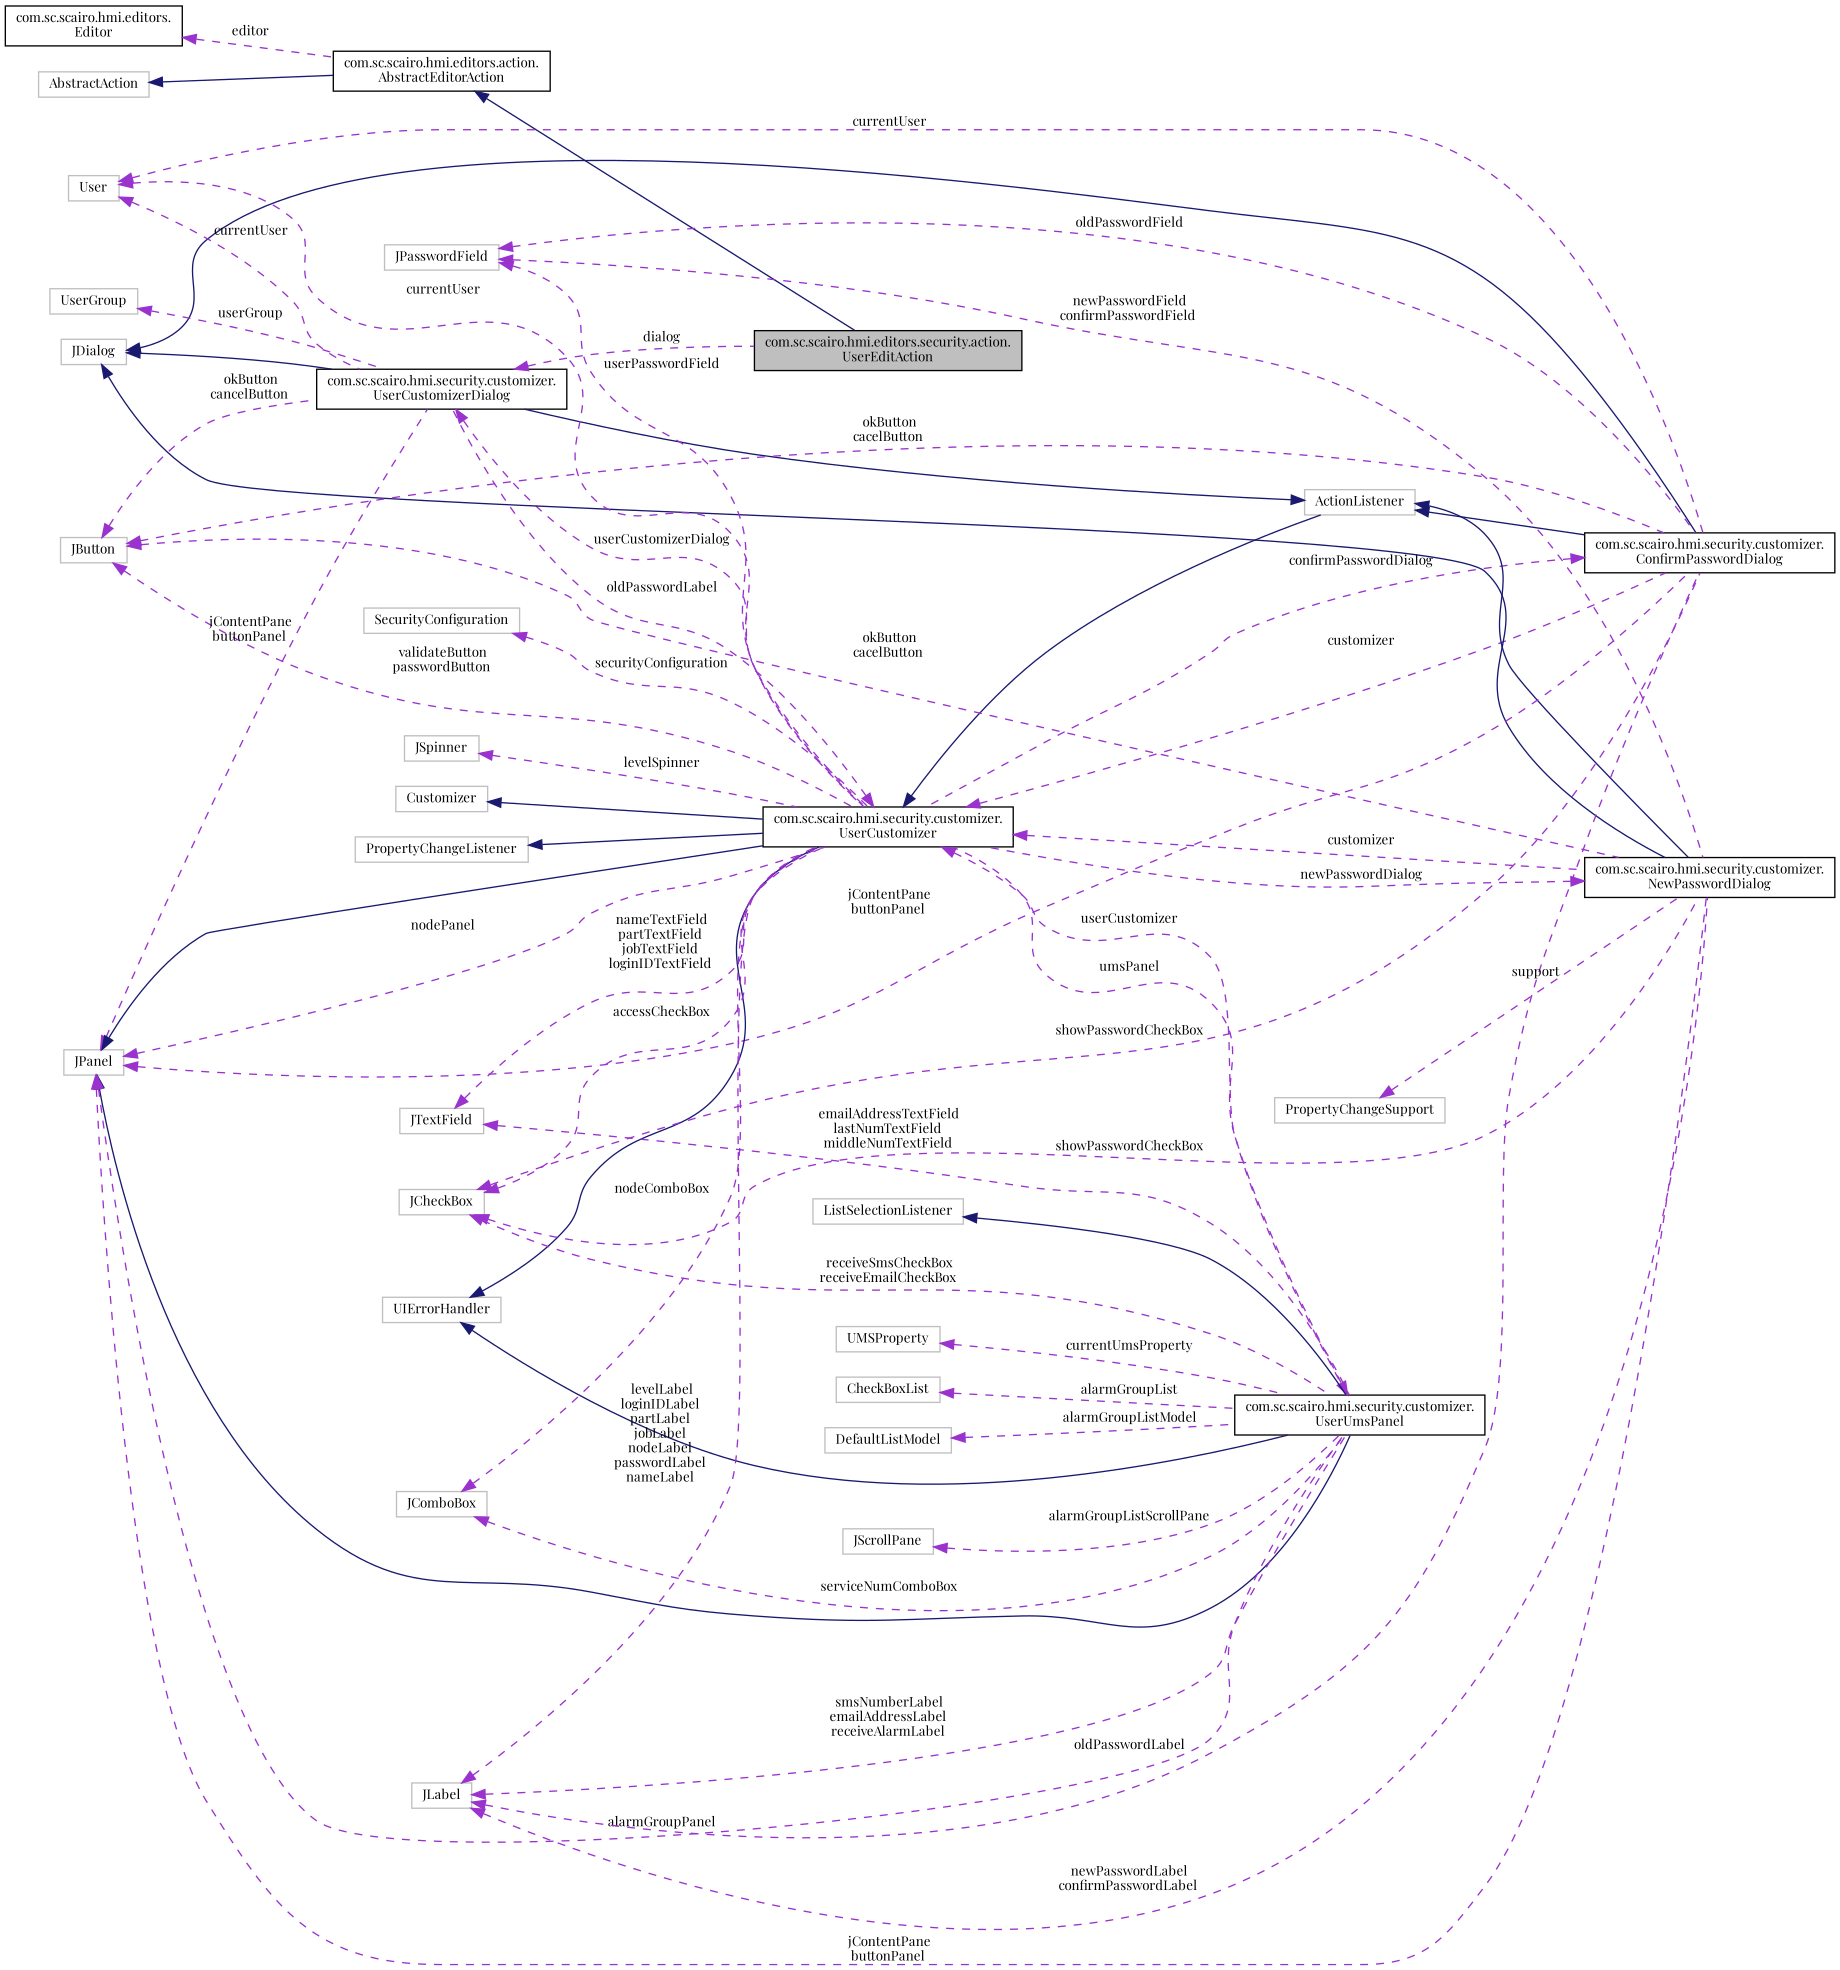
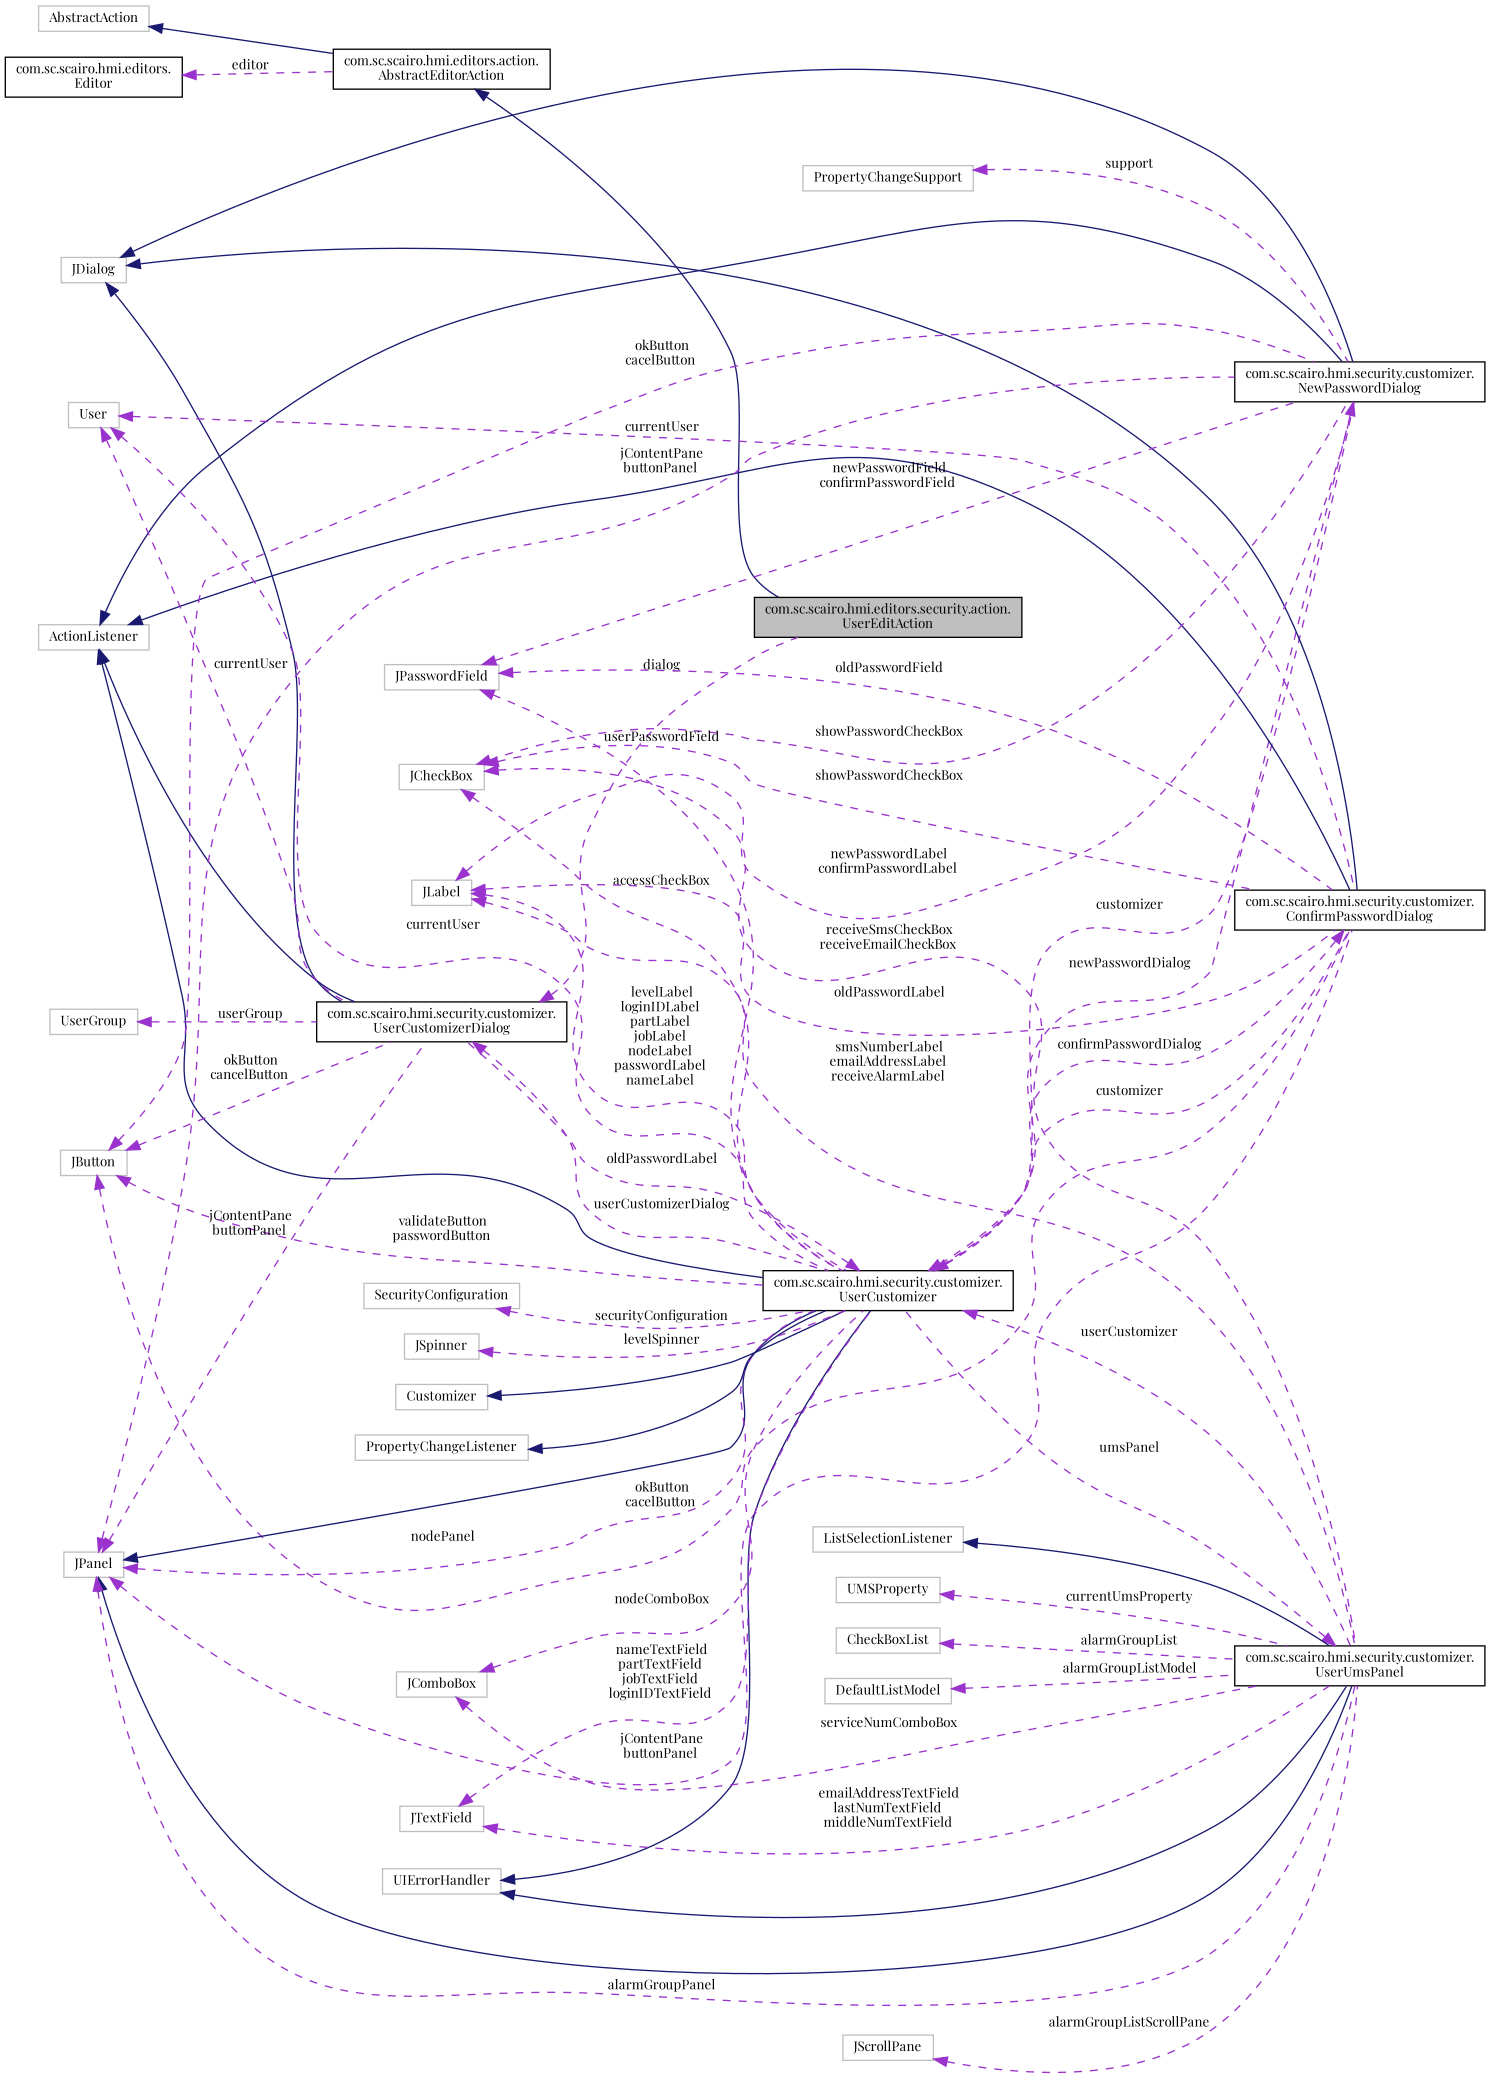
edge "ActionListener" -> "com.sc.scairo.hmi.security.customizer. UserCustomizer": reversed
